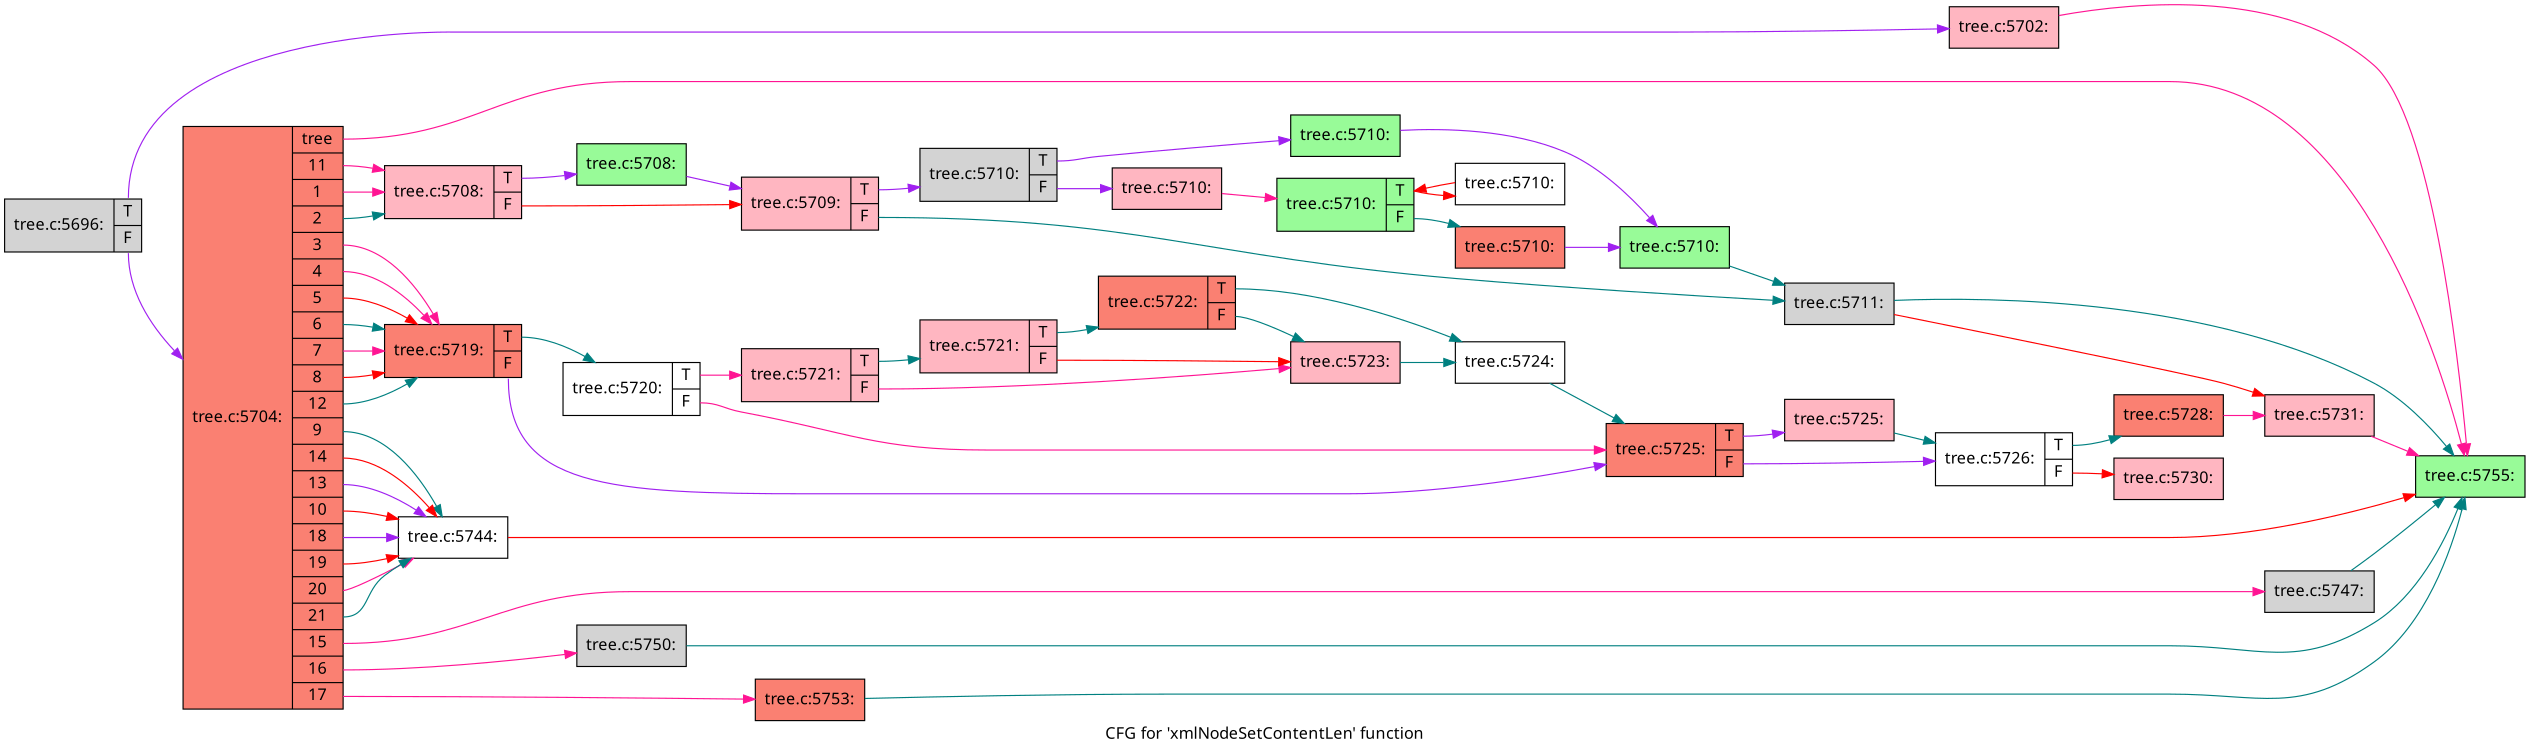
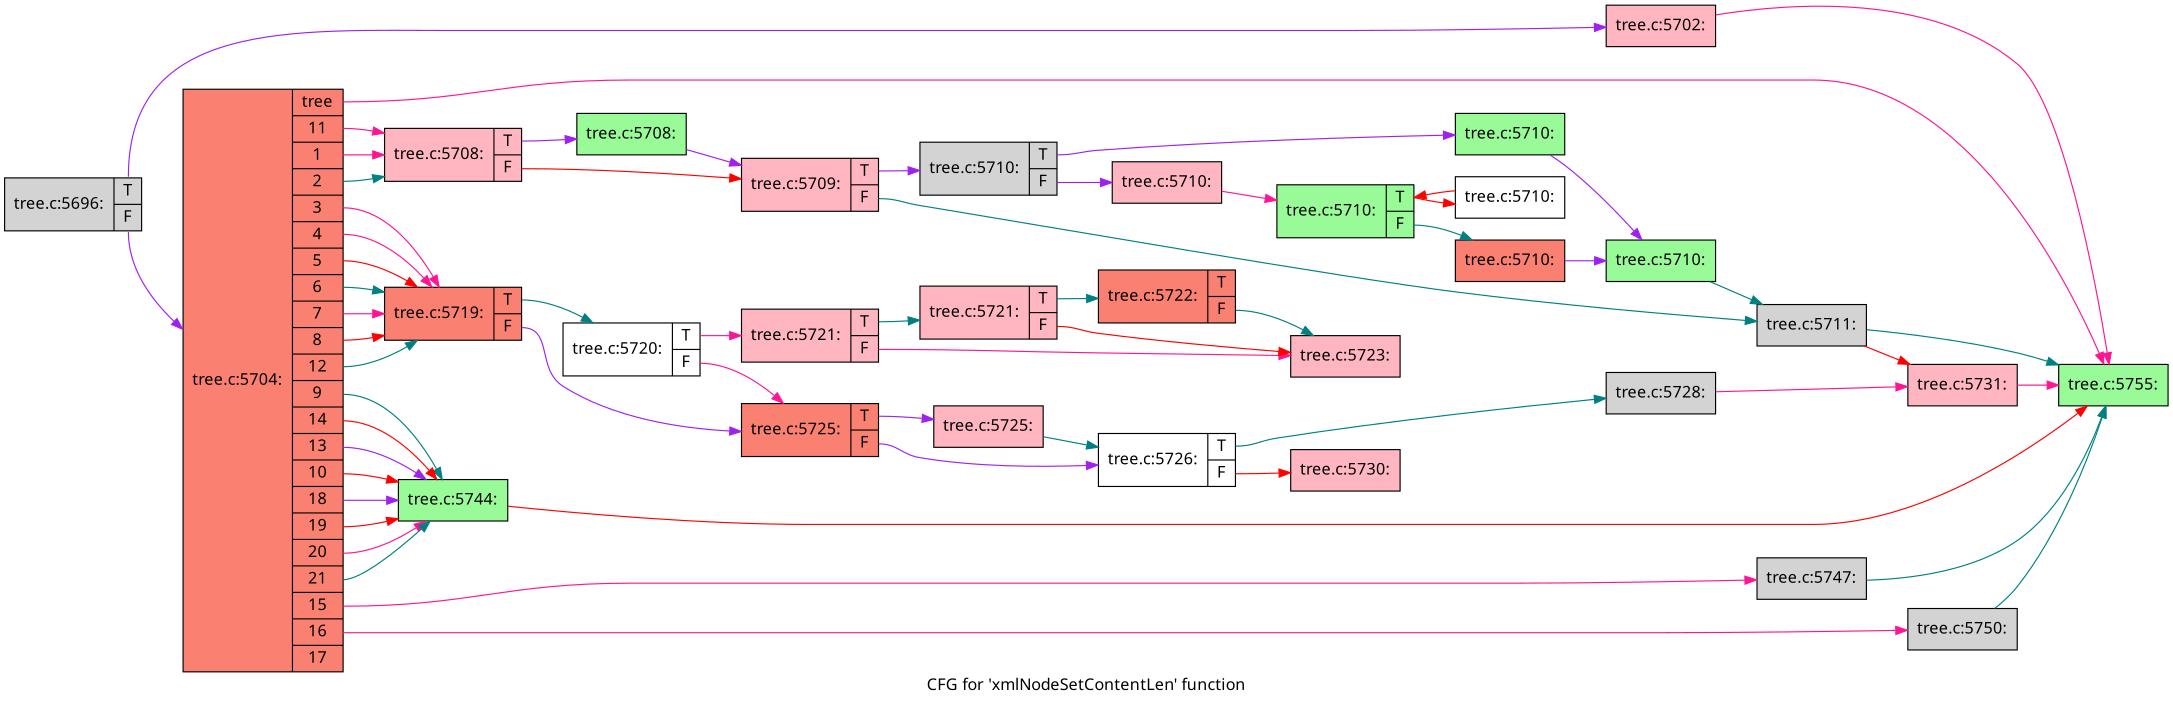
node "tree.c:5724:": removed
node "tree.c:5728:": fillcolor salmon -> lightgrey
node "tree.c:5744:": fillcolor white -> palegreen
node "tree.c:5753:": removed
